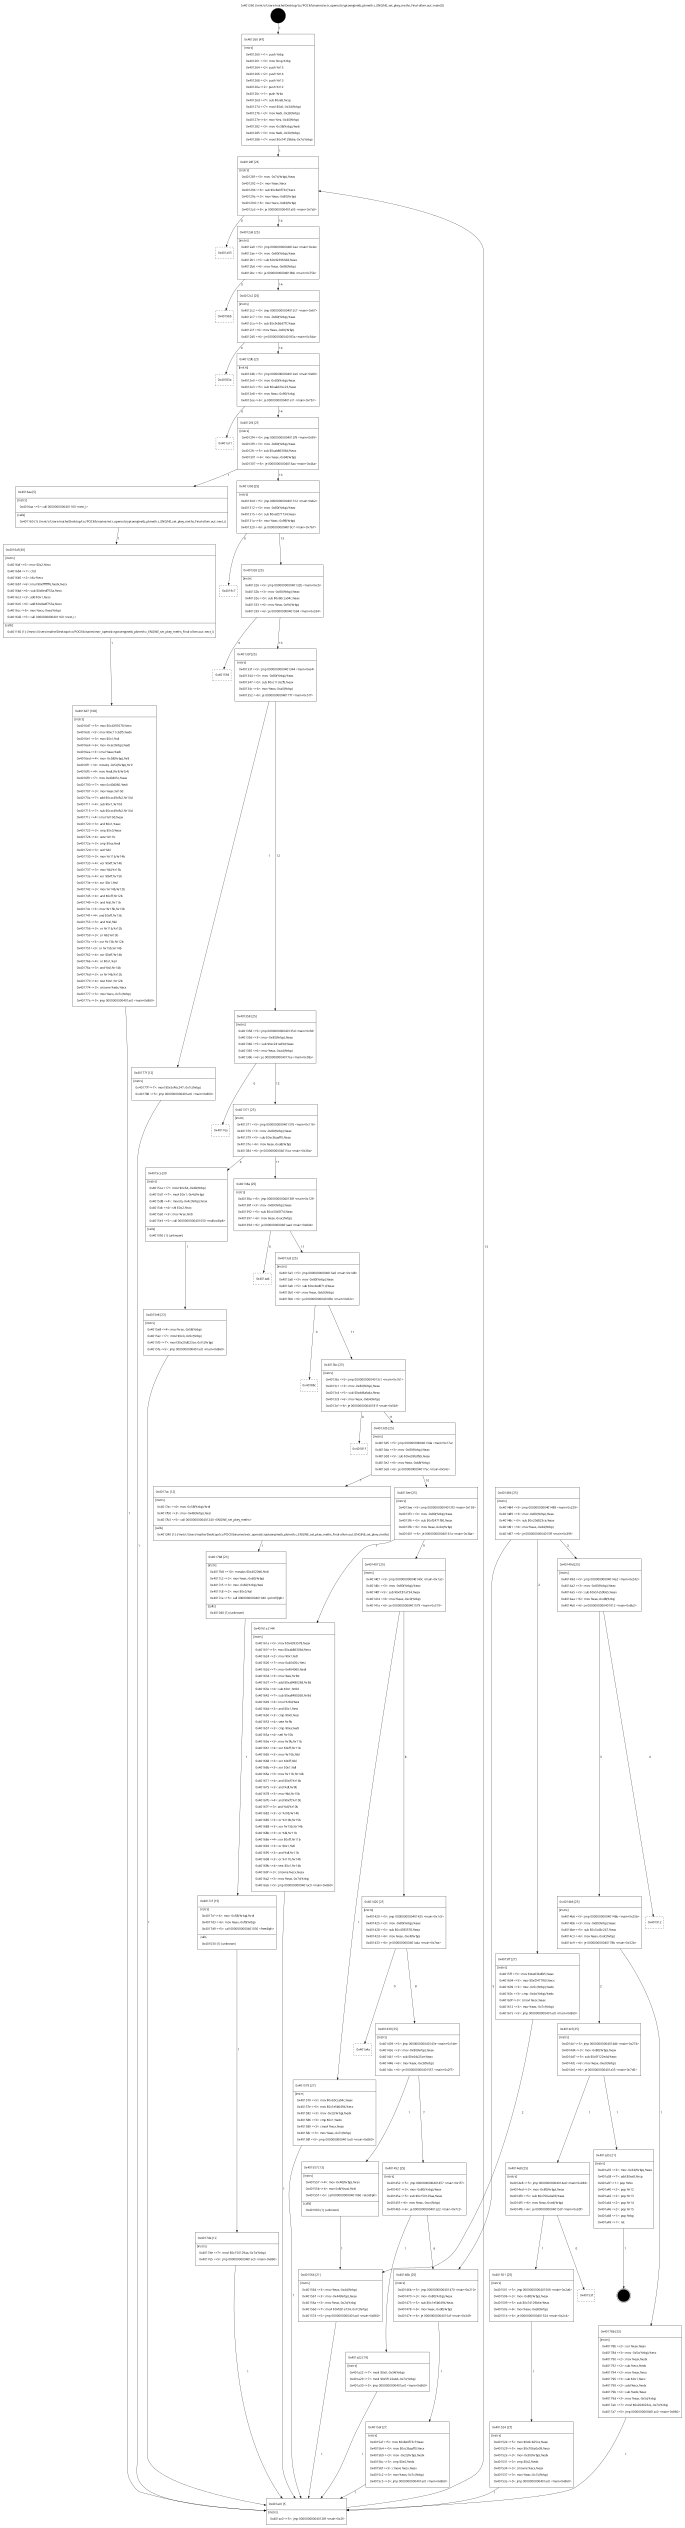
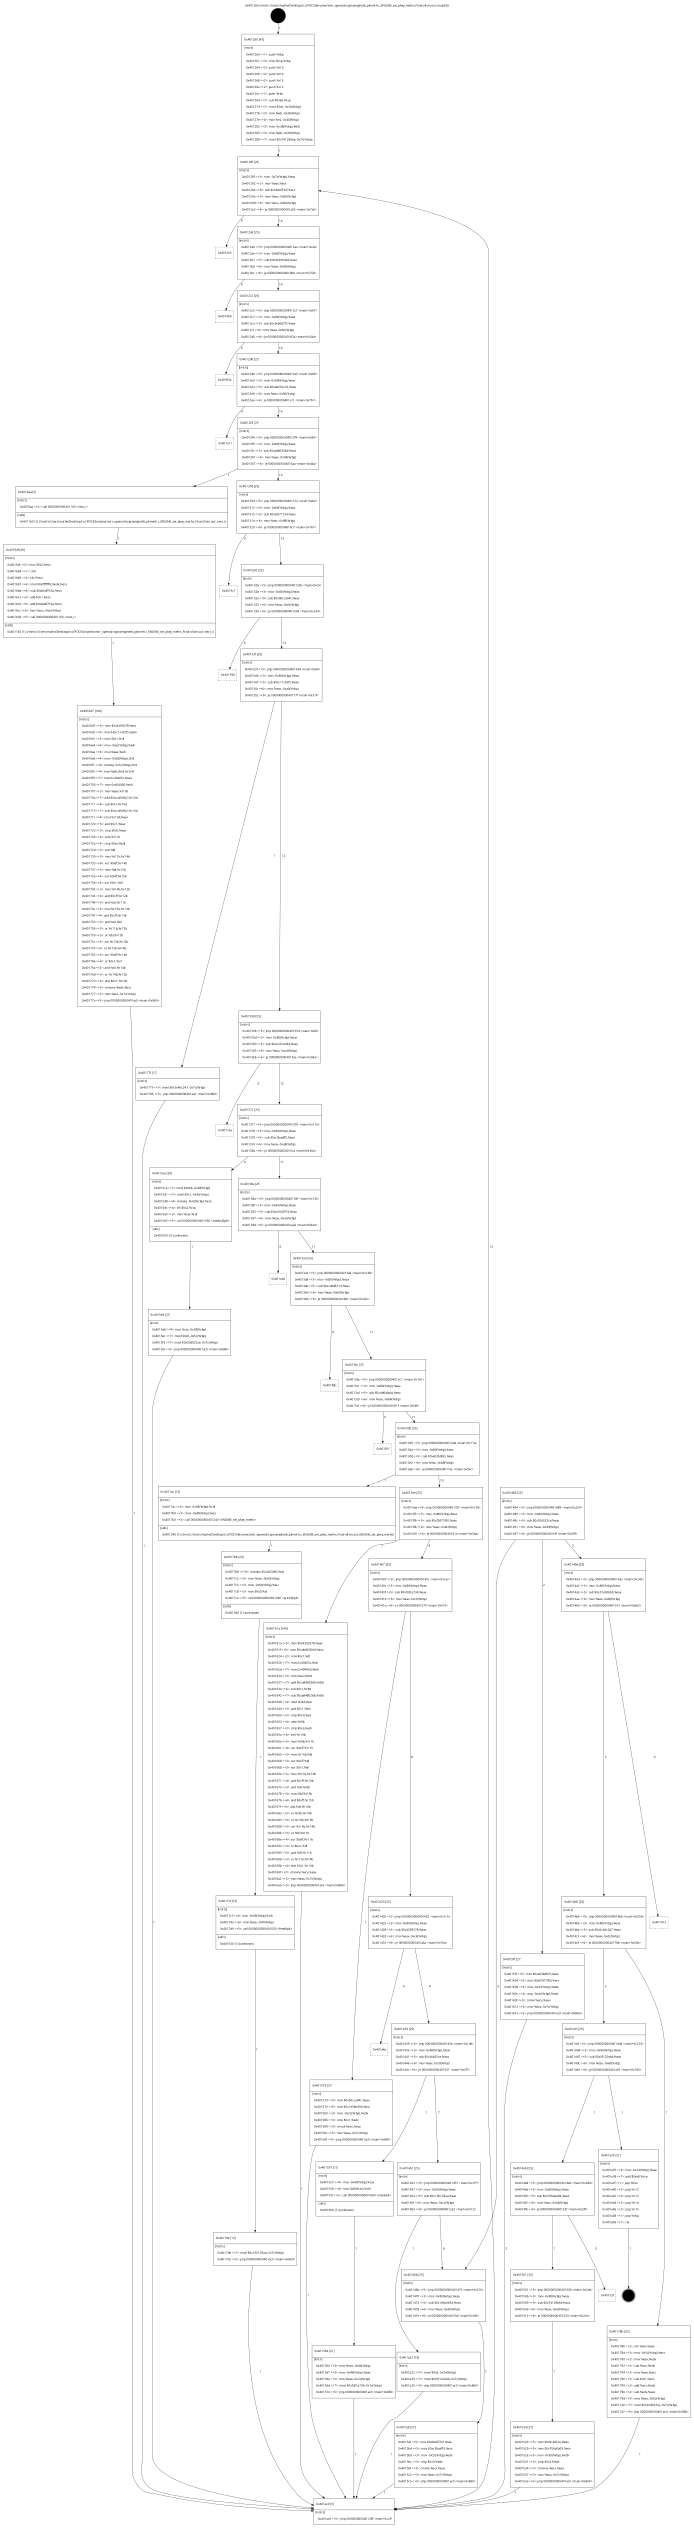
edge "0x4015ff [27]" -> "0x401564 [21]": now "0x4015ff [27]" -> "0x401ac0 [5]"
